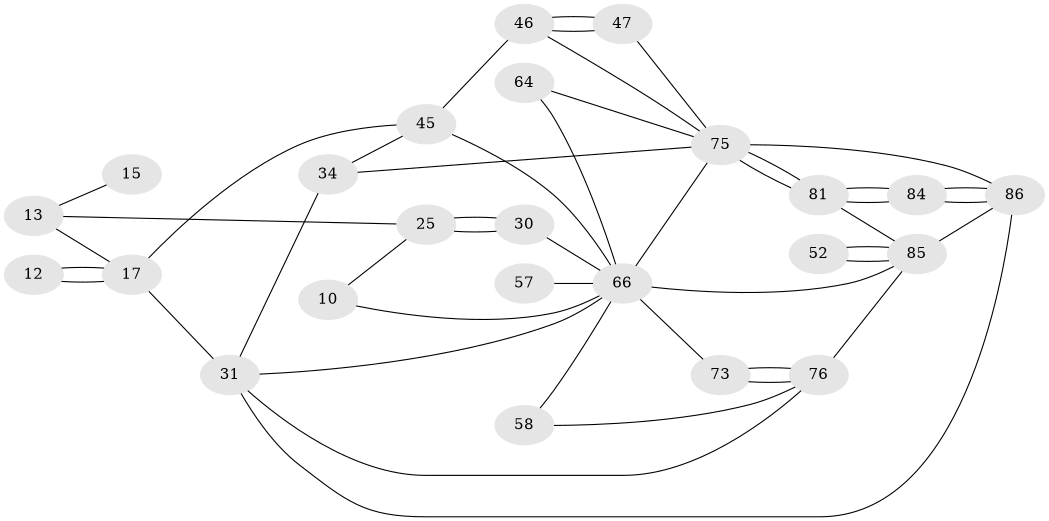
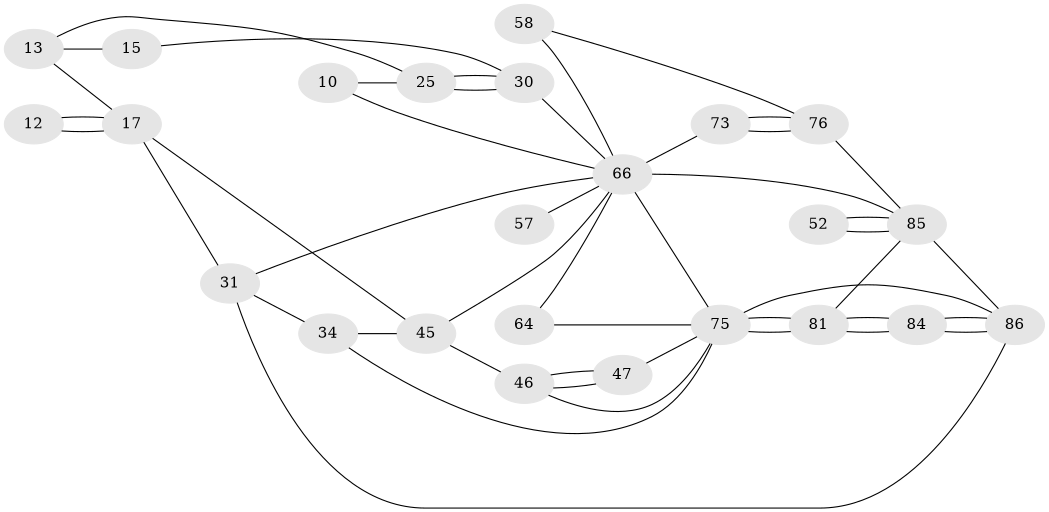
edge "15" -- "30": added
edge "31" -- "76": removed
